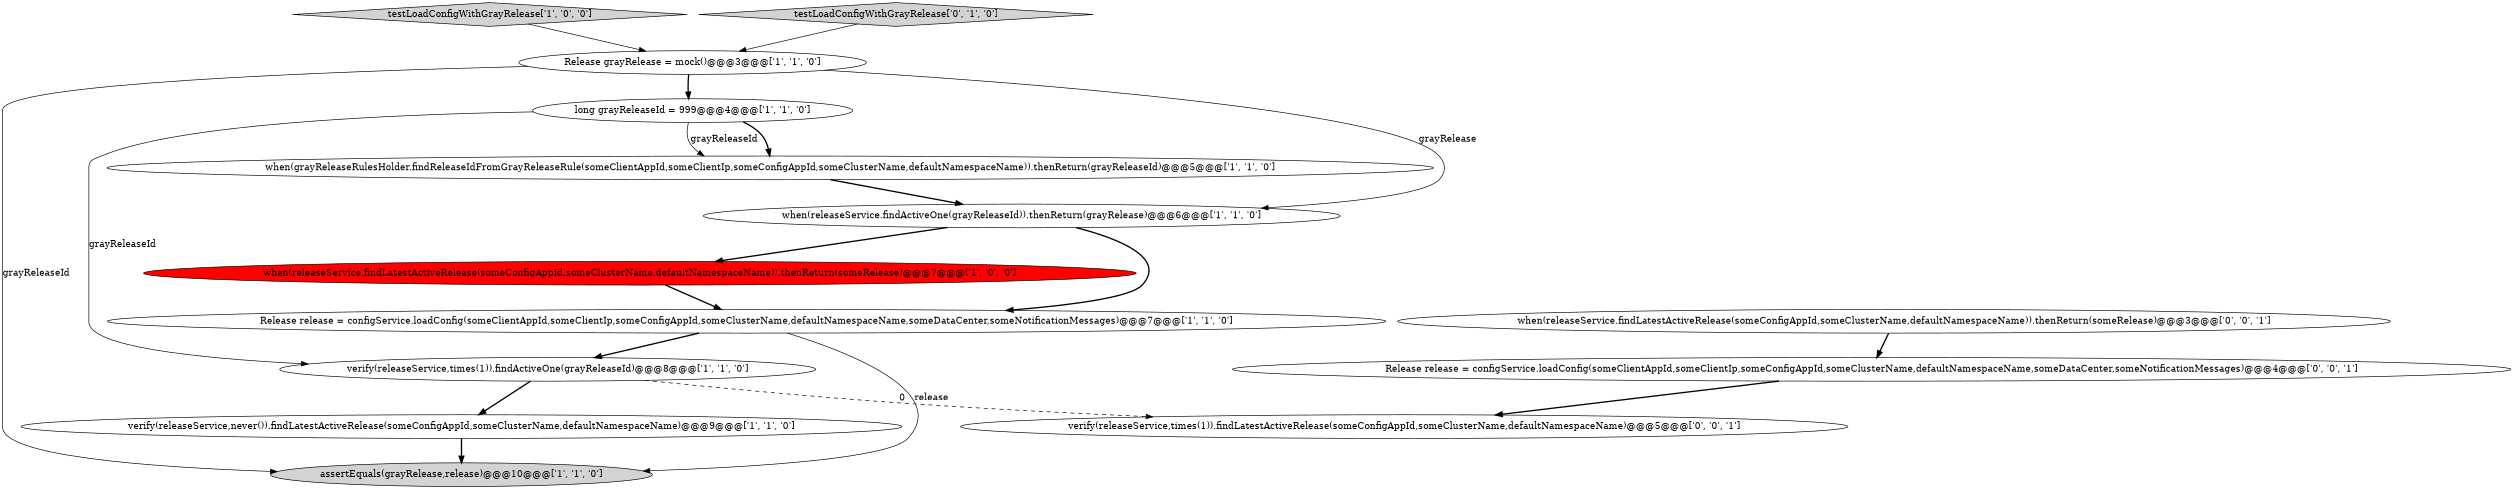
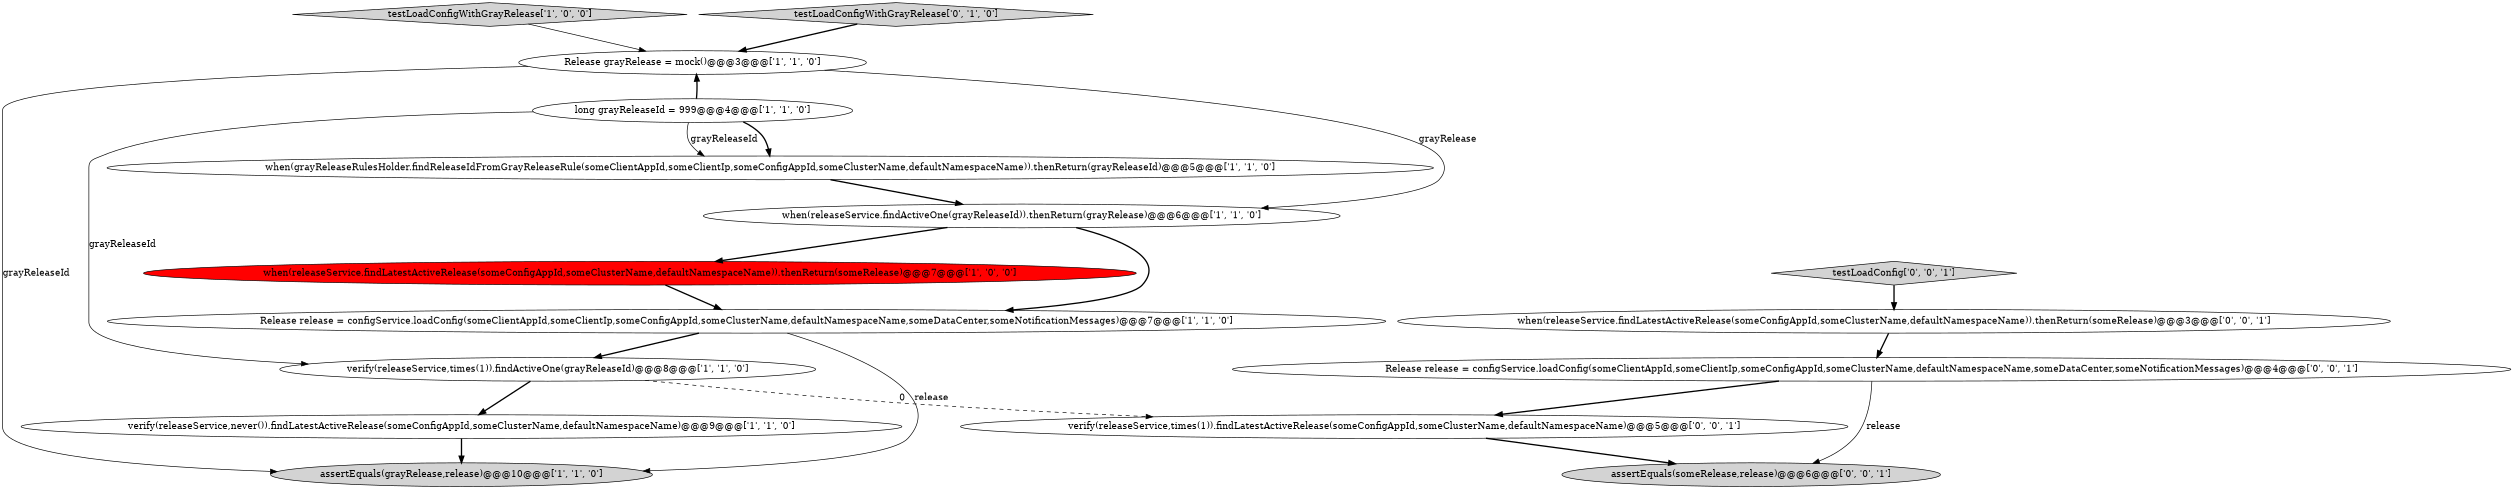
edge "testLoadConfigWithGrayRelease['0', '1', '0']" -> "Release grayRelease = mock()@@@3@@@['1', '1', '0']": style solid -> bold
edge "Release grayRelease = mock()@@@3@@@['1', '1', '0']" -> "long grayReleaseId = 999@@@4@@@['1', '1', '0']": reversed
node "testLoadConfig['0', '0', '1']": added
node "assertEquals(someRelease,release)@@@6@@@['0', '0', '1']": added
